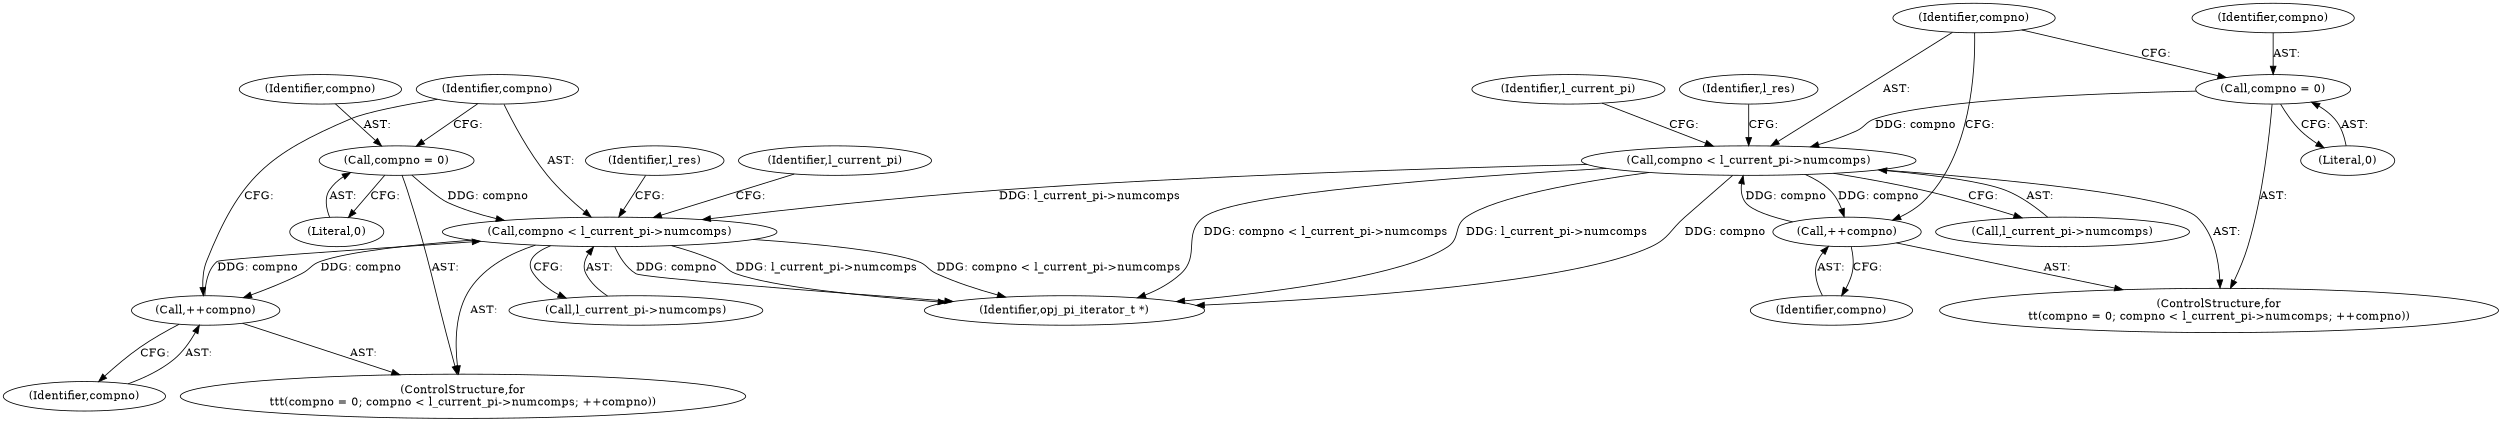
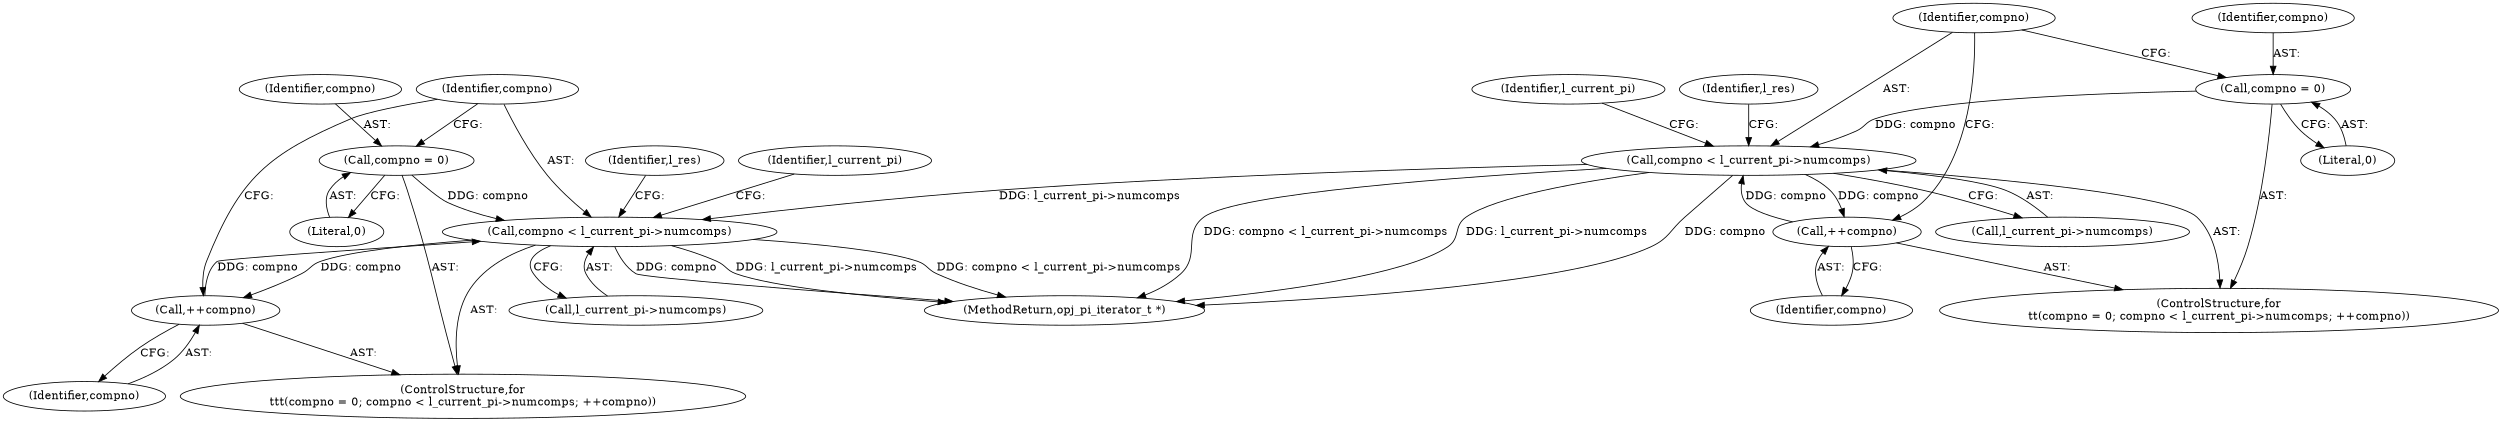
node "(Identifier,opj_pi_iterator_t *)": label "(Identifier,opj_pi_iterator_t *)" -> "(MethodReturn,opj_pi_iterator_t *)"
